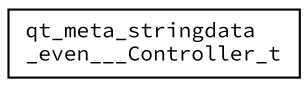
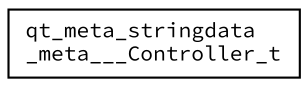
node "qt_meta_stringdata _even___Controller_t": label "qt_meta_stringdata _even___Controller_t" -> "qt_meta_stringdata _meta___Controller_t"
